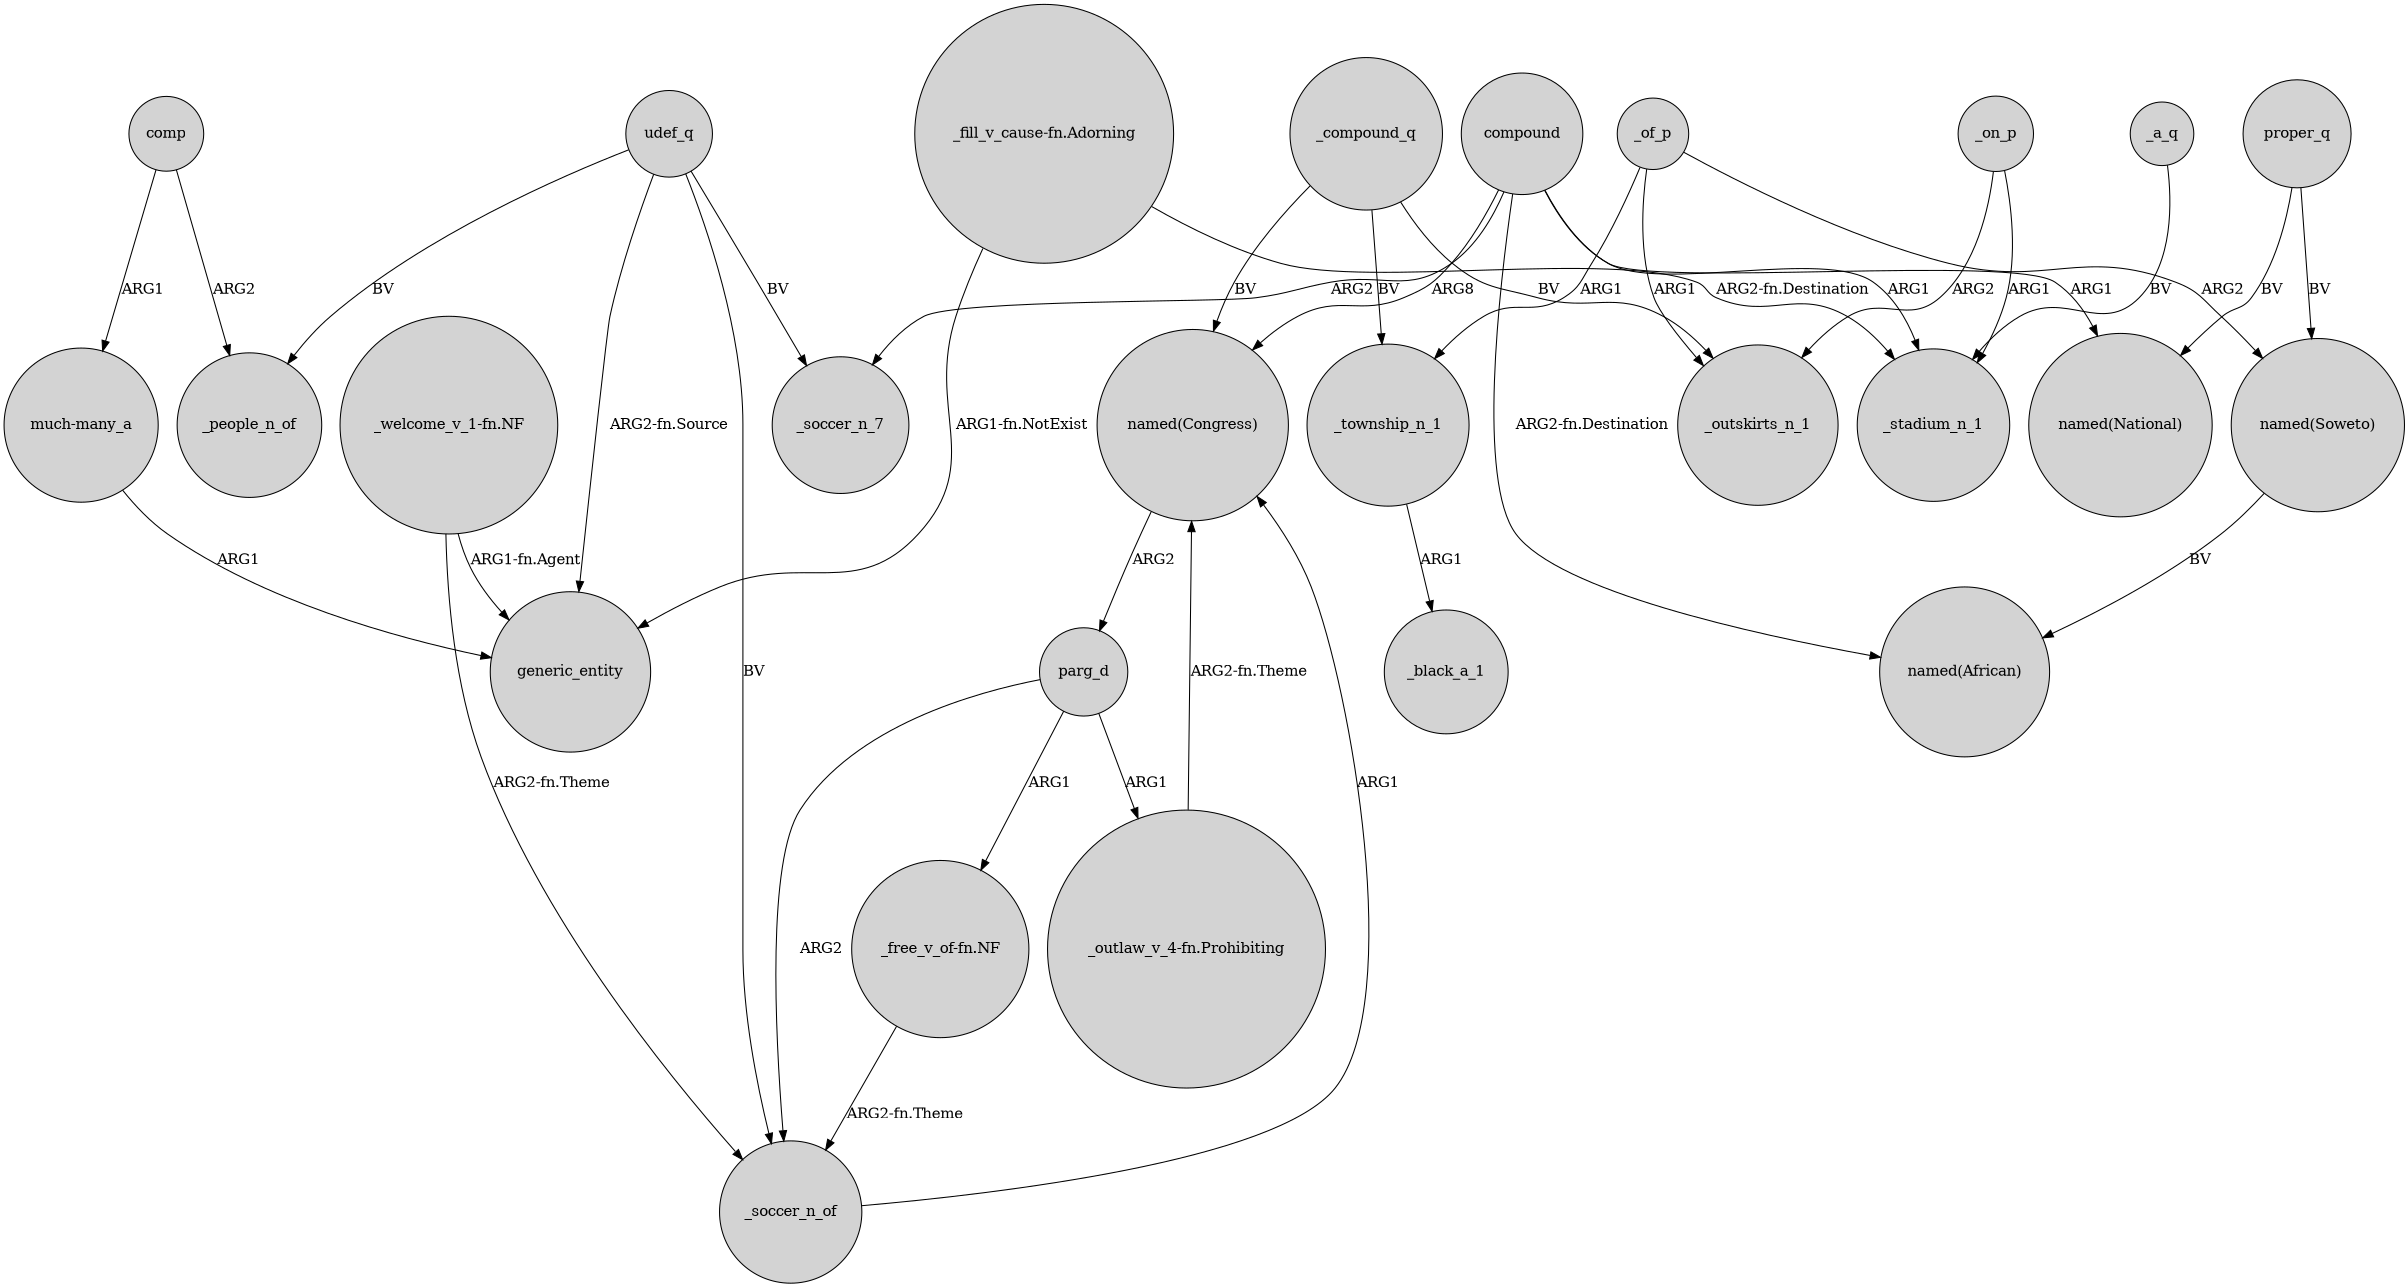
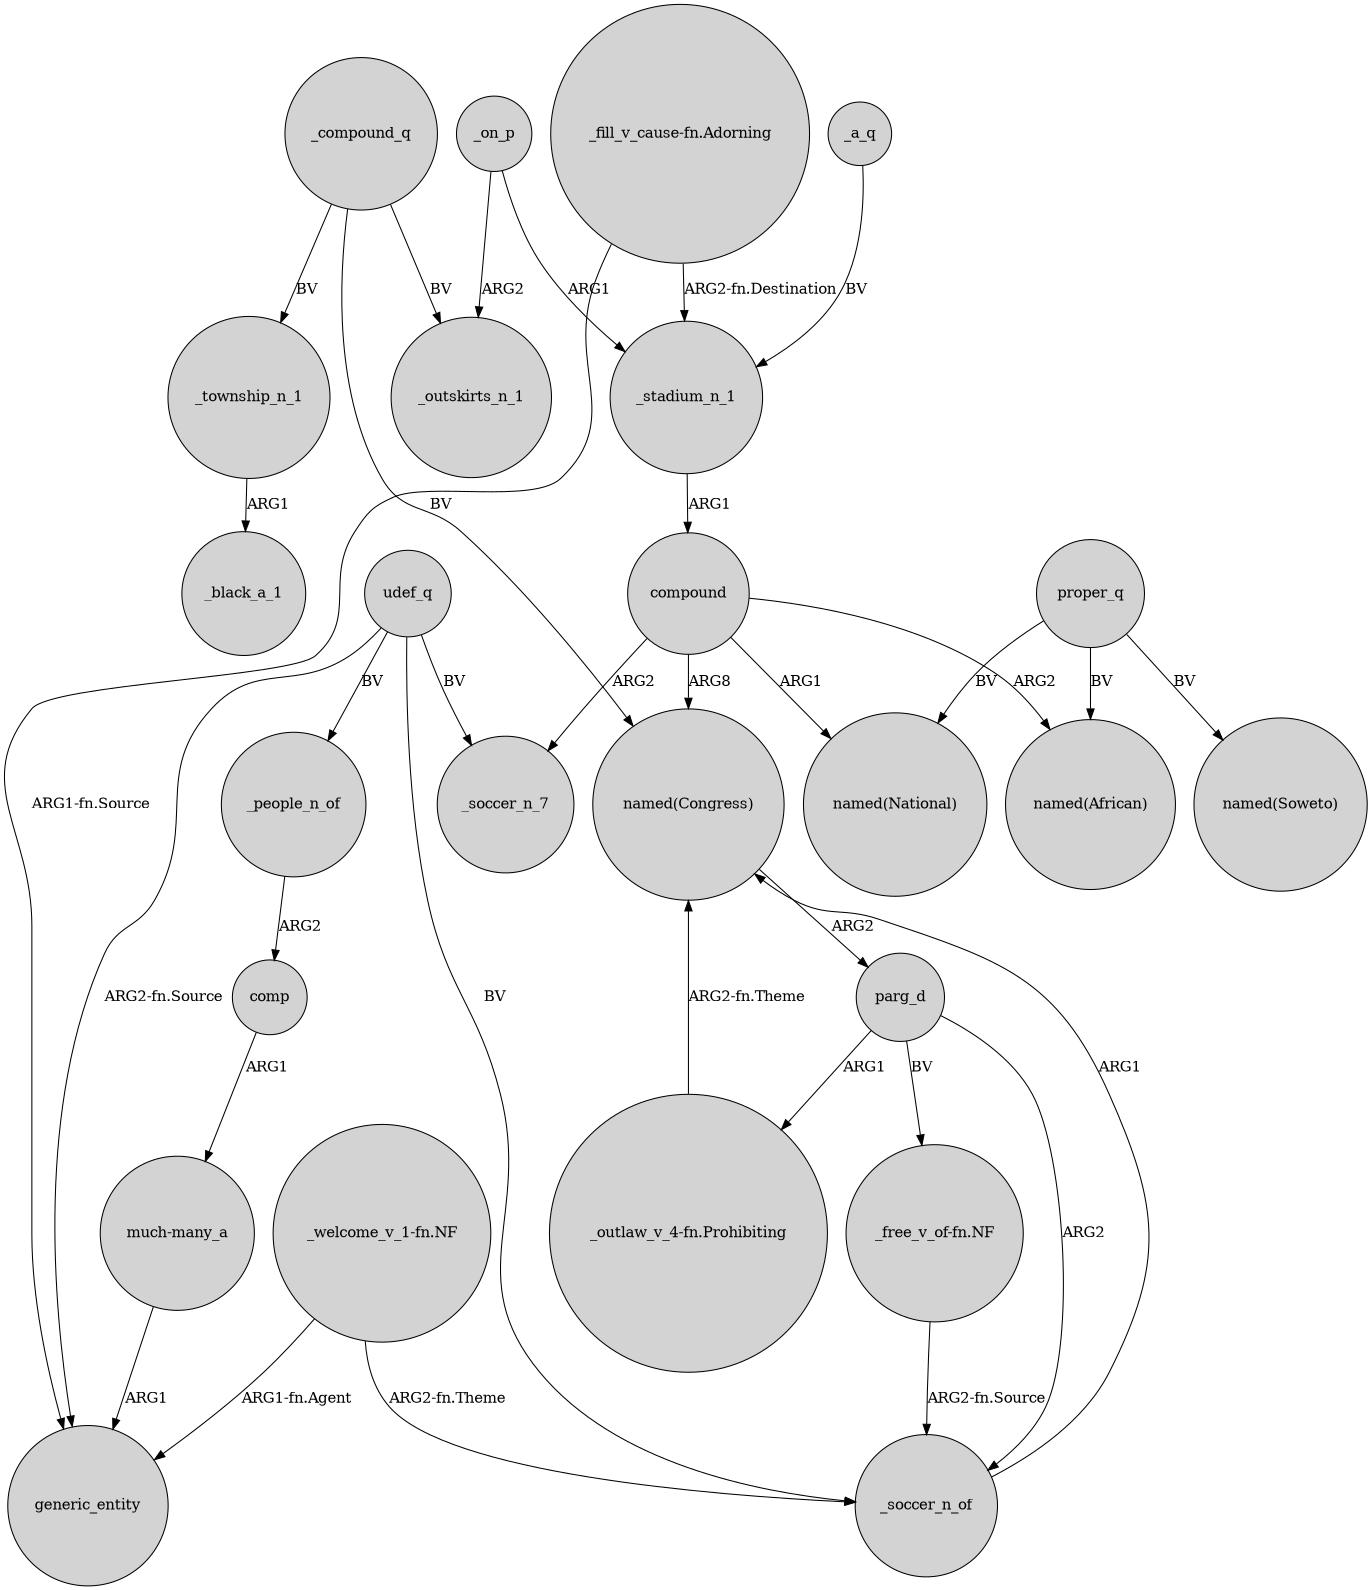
node "_of_p": removed
edge "comp" -> "_people_n_of": reversed
edge "compound" -> "_stadium_n_1": reversed
edge "_fill_v_cause-fn.Adorning" -> "generic_entity": label "ARG1-fn.NotExist" -> "ARG1-fn.Source"
edge "compound" -> "named(African)": label "ARG2-fn.Destination" -> "ARG2"
edge "named(Soweto)" -> "named(African)": now "proper_q" -> "named(African)"
edge "parg_d" -> "_free_v_of-fn.NF": label "ARG1" -> "BV"
edge "_free_v_of-fn.NF" -> "_soccer_n_of": label "ARG2-fn.Theme" -> "ARG2-fn.Source"
